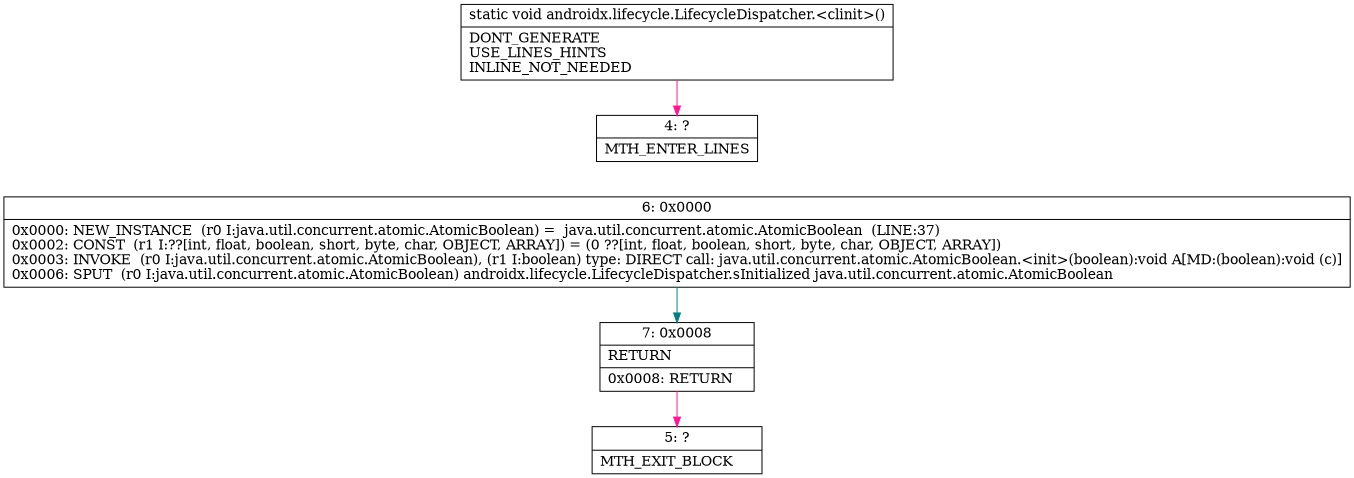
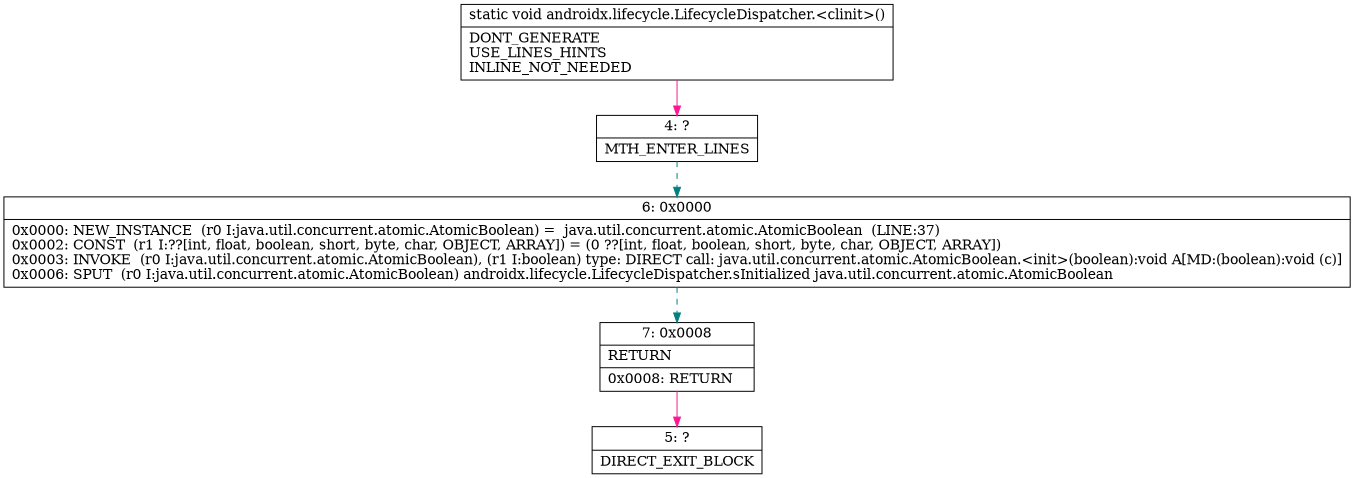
edge "4: ?" -> "6: 0x0000": added
edge "6: 0x0000" -> "7: 0x0008": style solid -> dashed
node "5: ?": text "MTH_EXIT_BLOCK" -> "DIRECT_EXIT_BLOCK"
